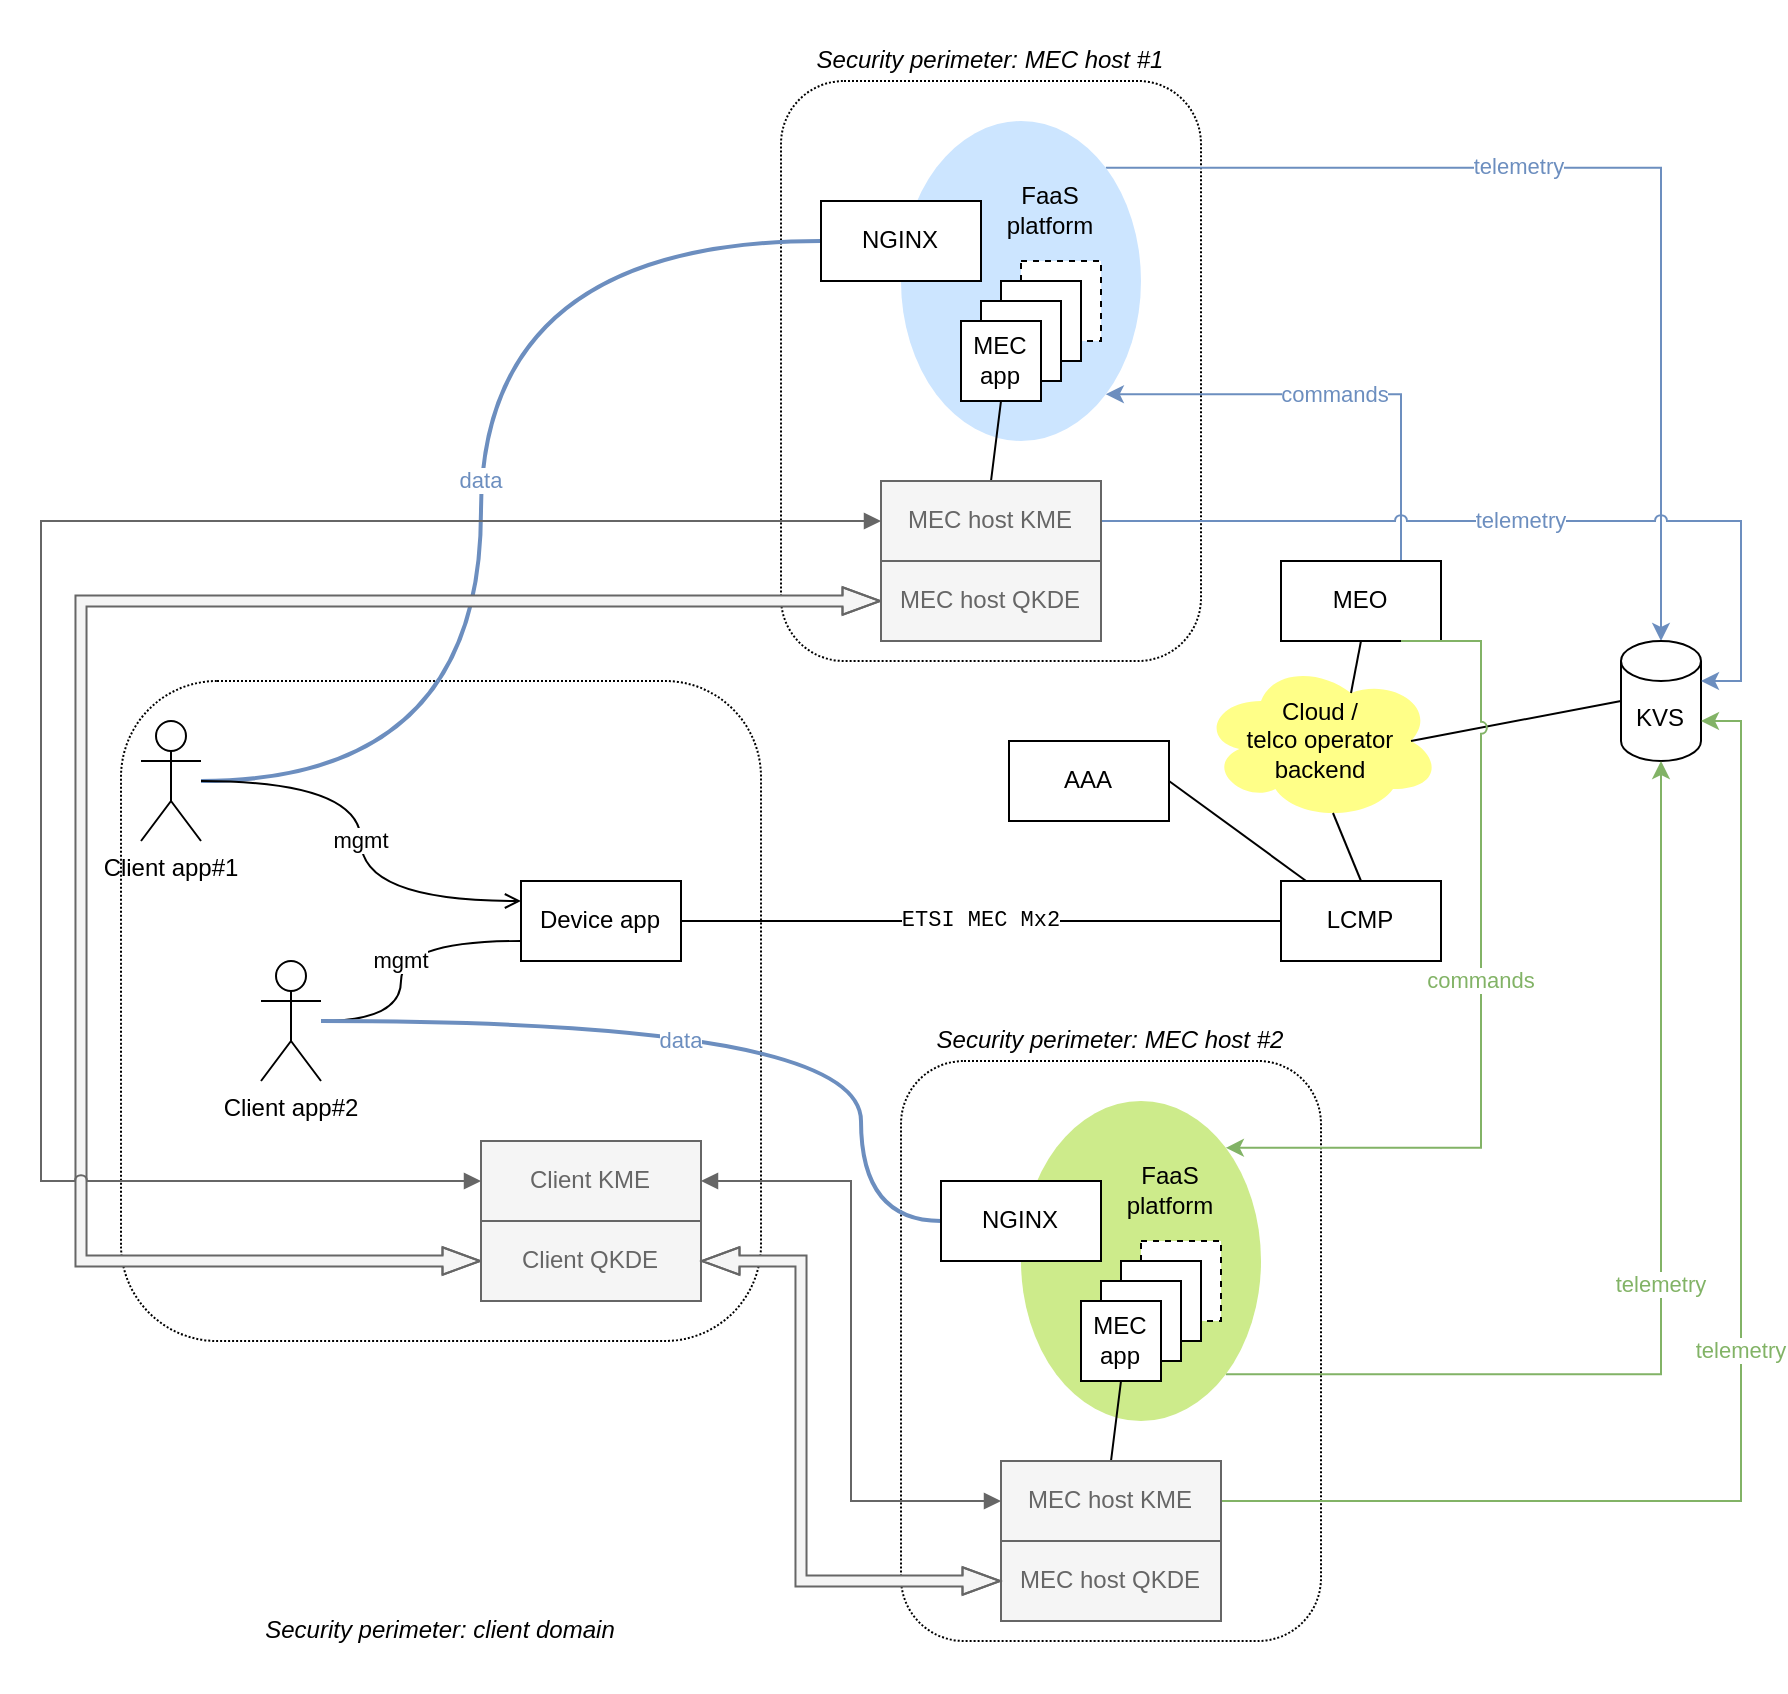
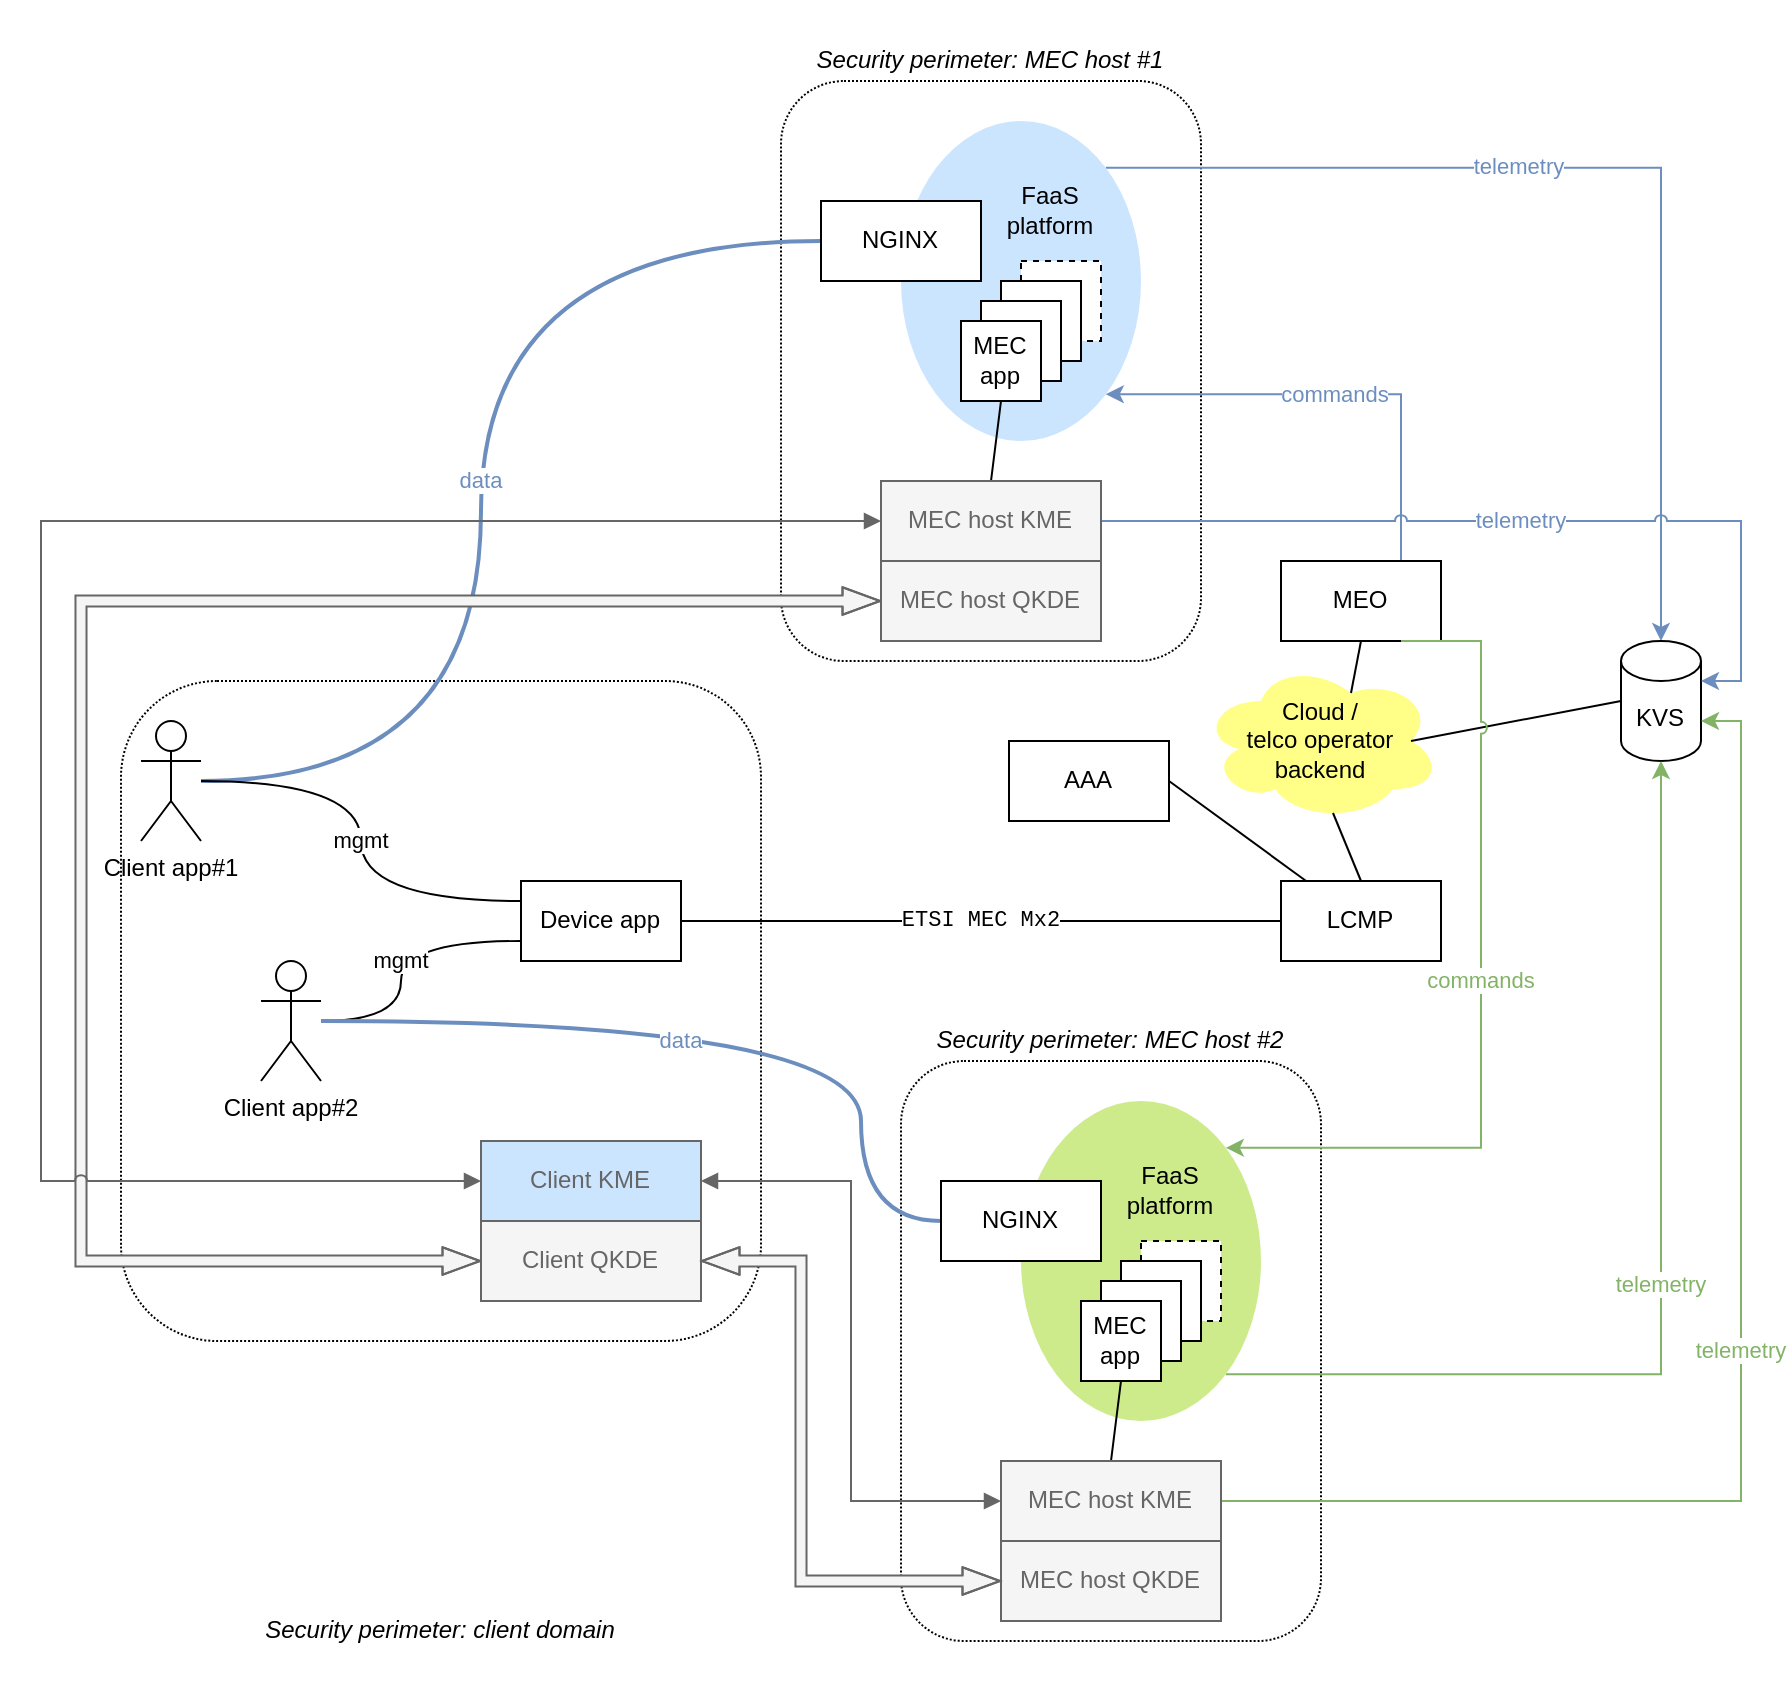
edge "Client app#1" -> "Device app": arrowhead open -> none
node "Client KME": fillcolor #f5f5f5 -> #cce5ff
